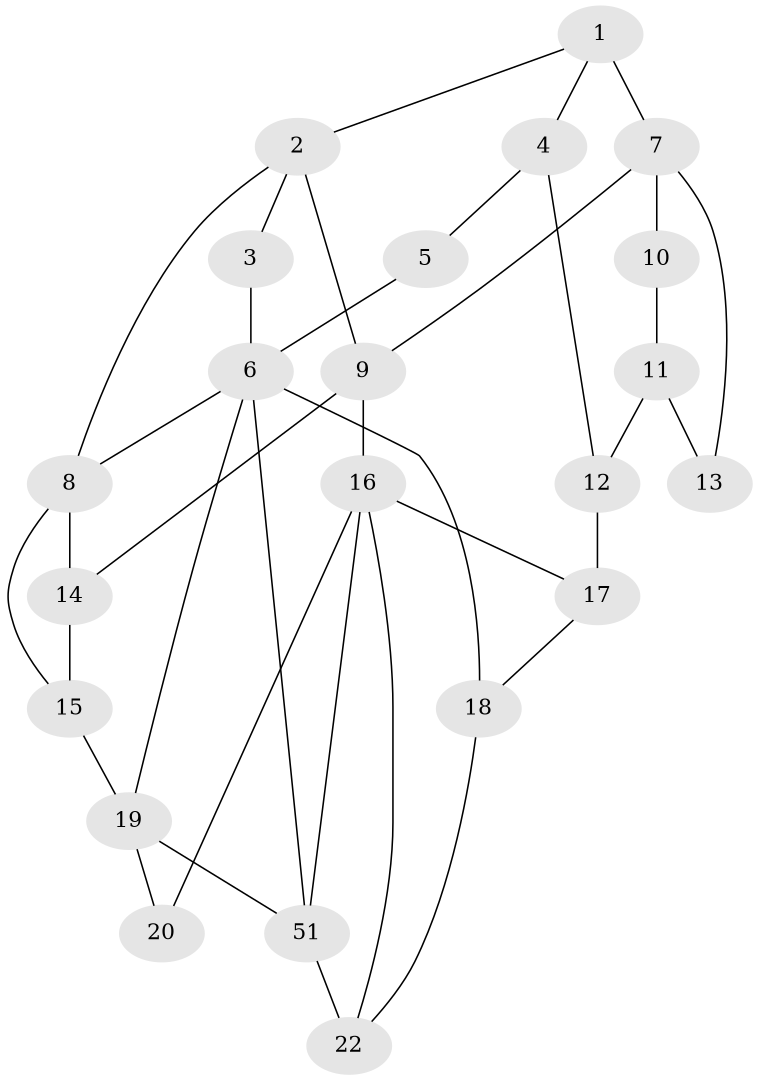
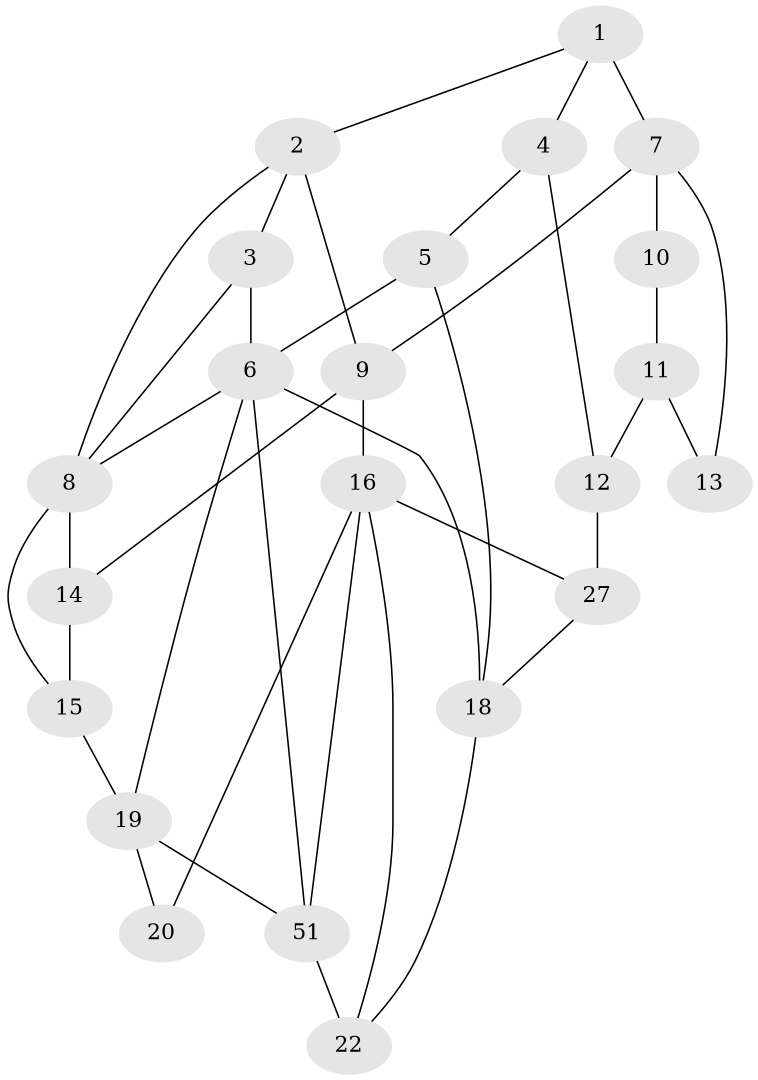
edge "3" -- "8": added
edge "5" -- "18": added
node "17": label "17" -> "27"
